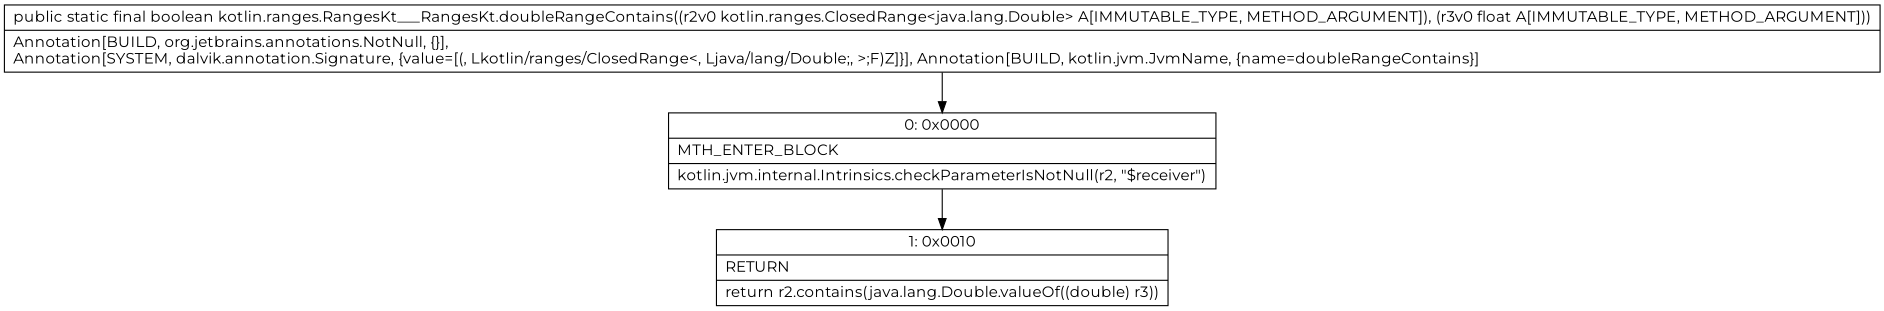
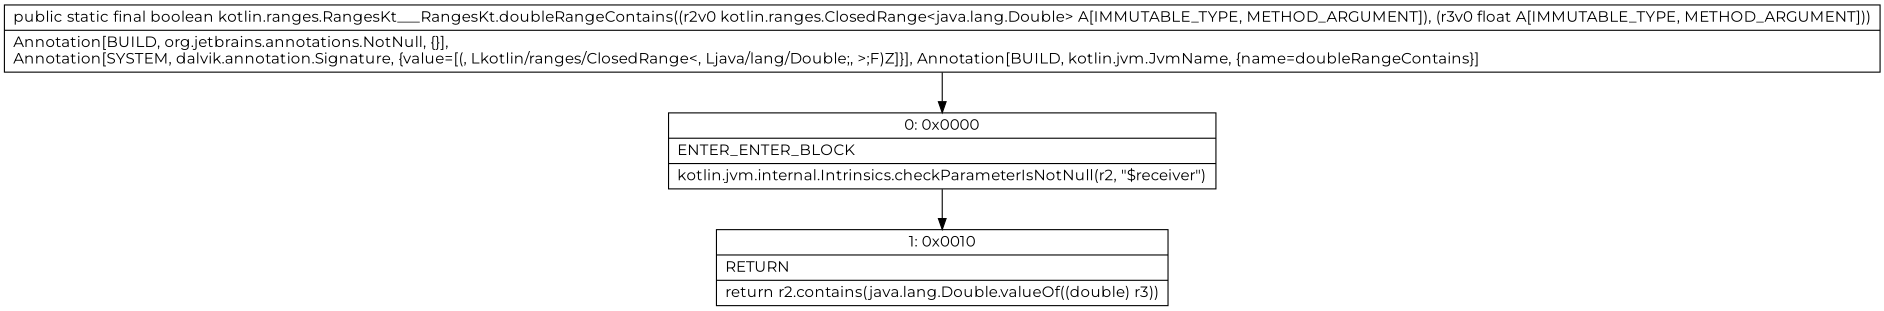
node "0: 0x0000": text "MTH_ENTER_BLOCK" -> "ENTER_ENTER_BLOCK"
